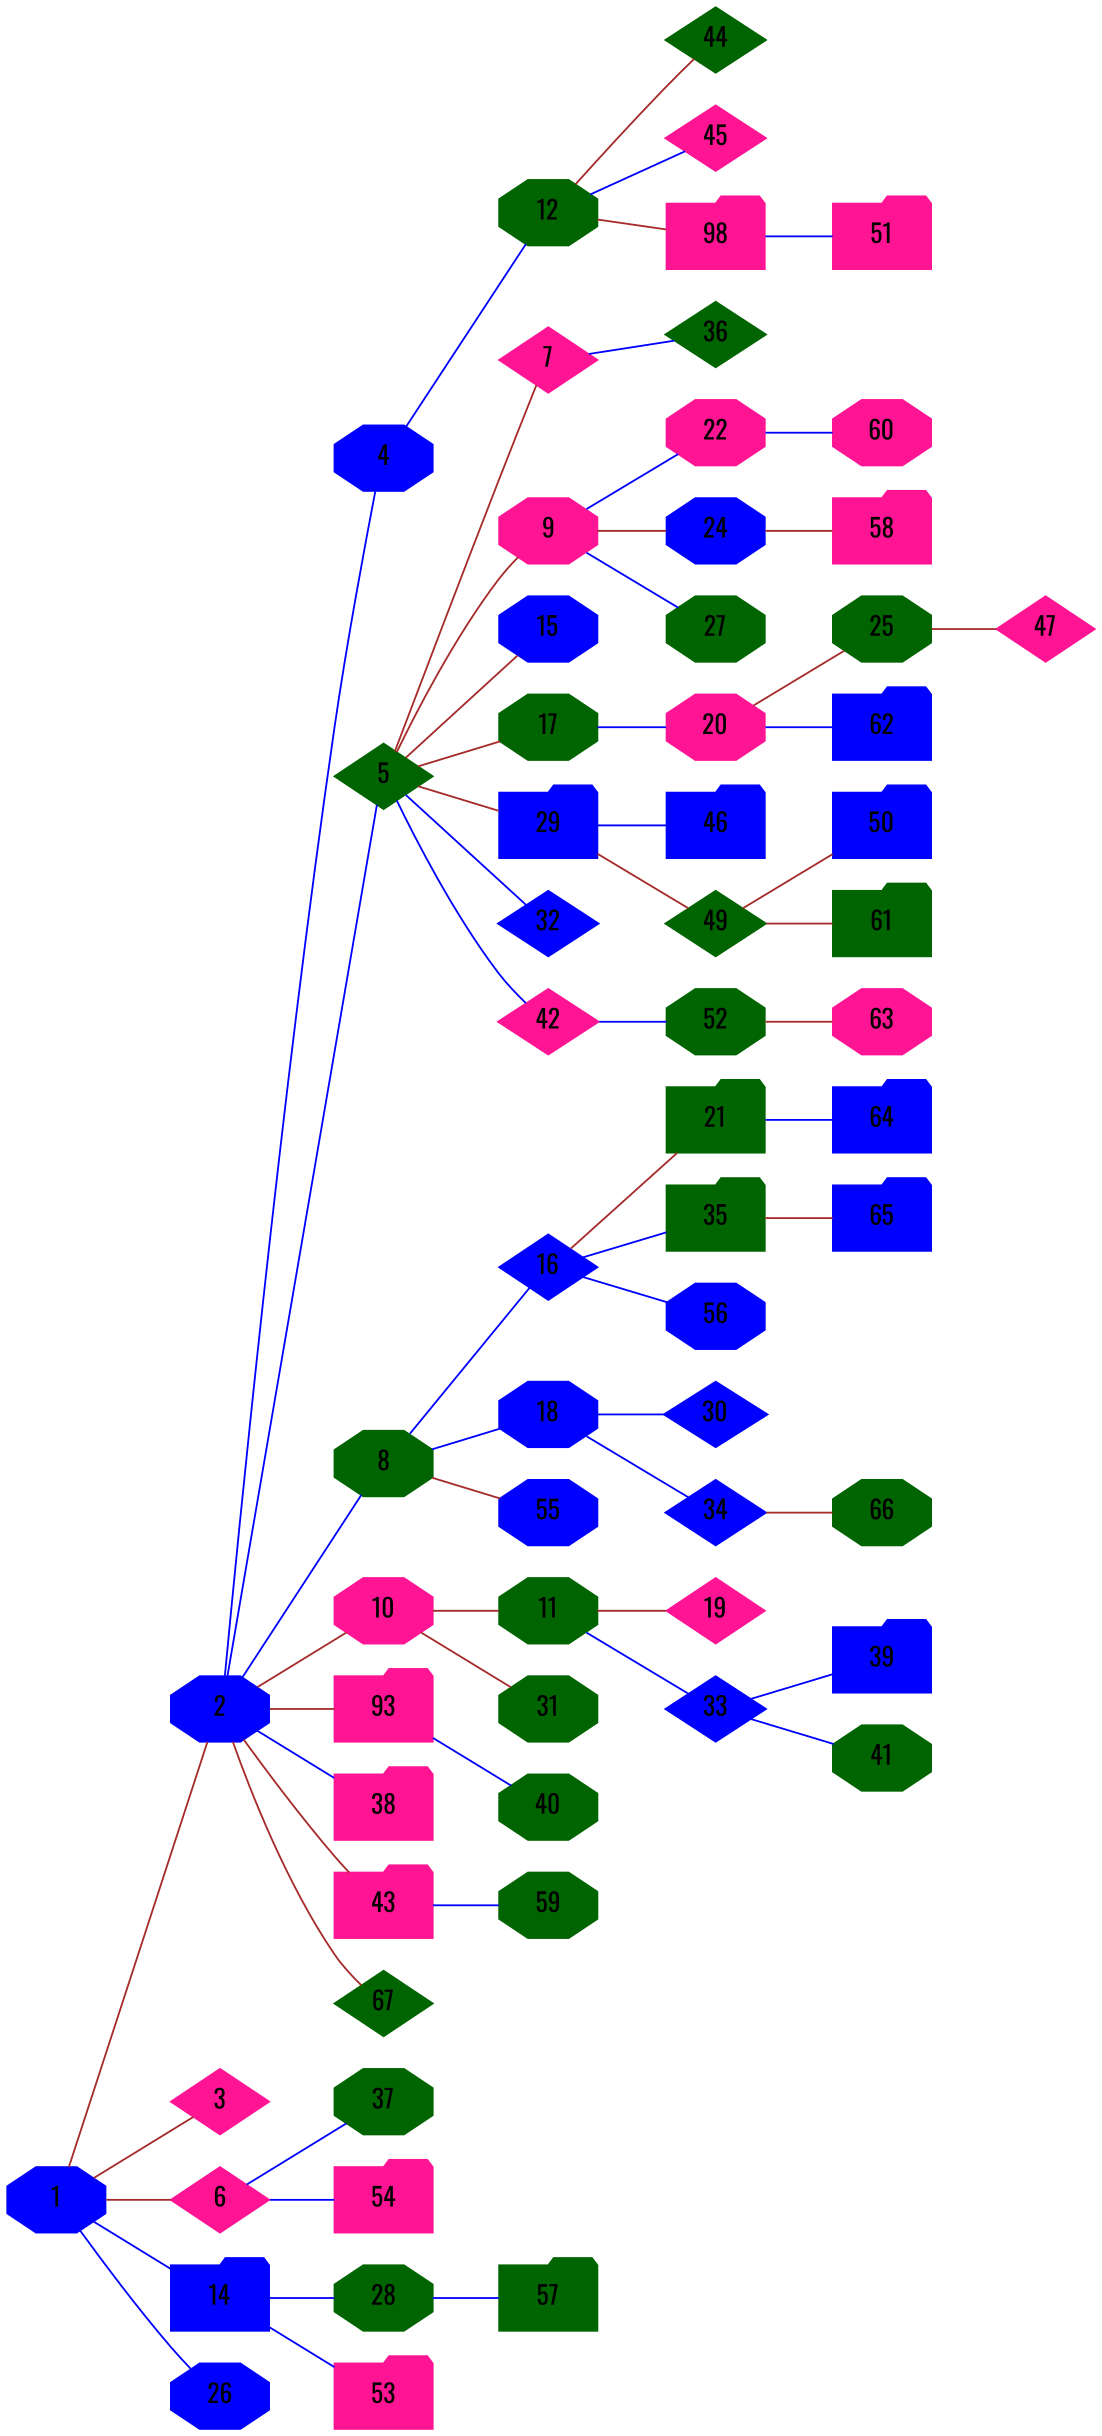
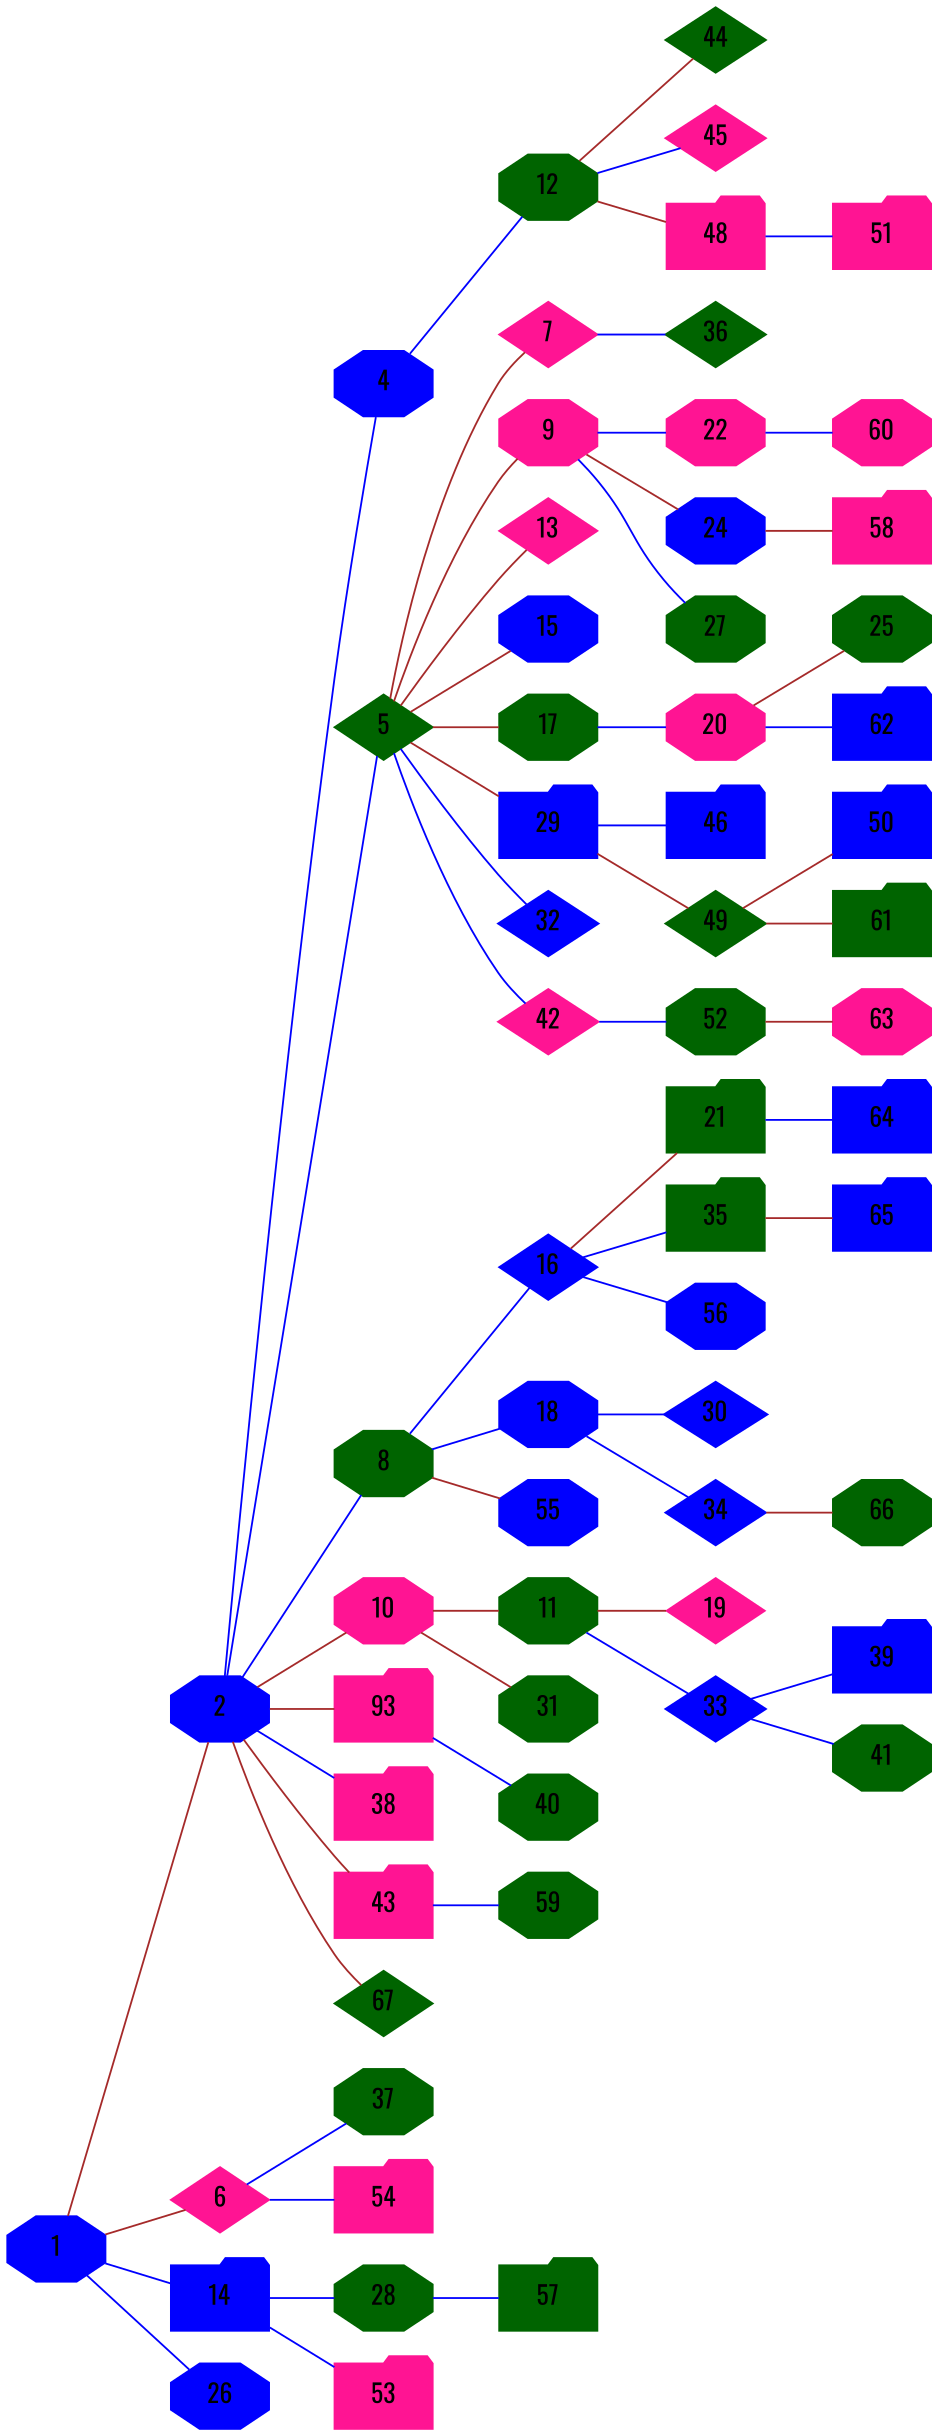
node "98": label "98" -> "48"
node "13": added
node "47": removed
node "3": removed
